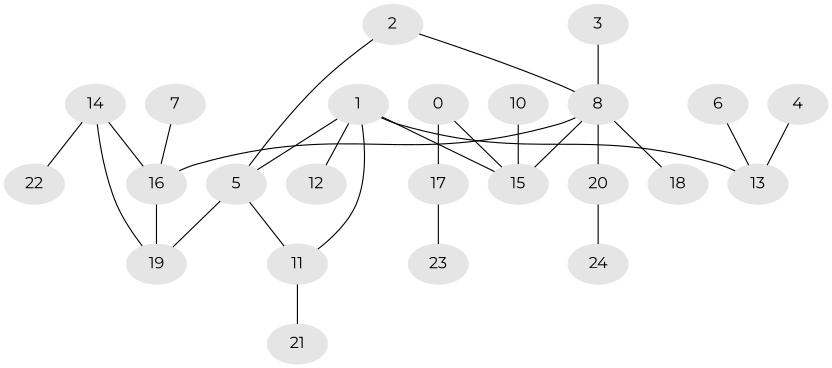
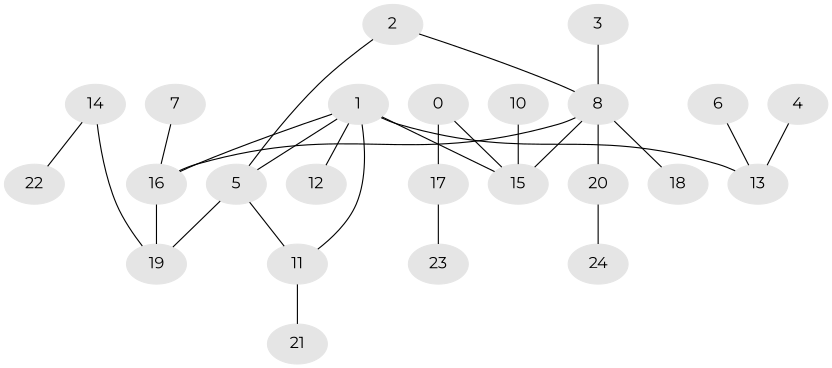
edge "14" -- "16": now "1" -- "16"
